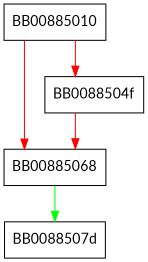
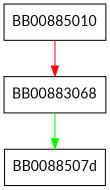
node "BB0088504f": removed
node "BB00885068": label "BB00885068" -> "BB00883068"
